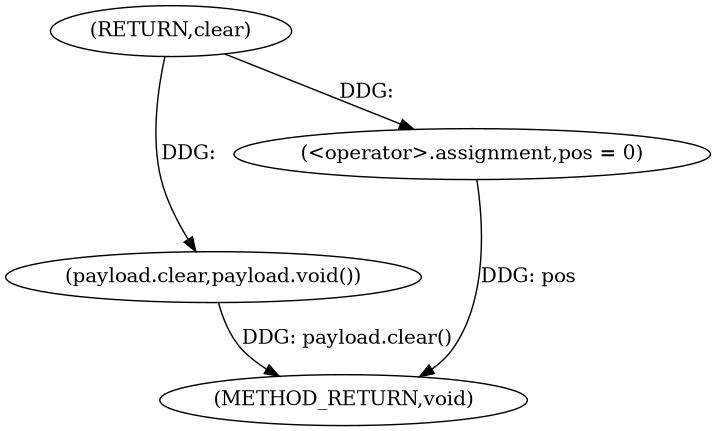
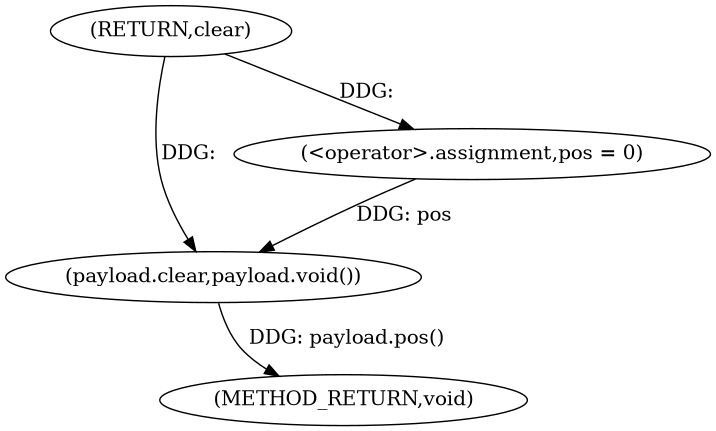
edge "(<operator>.assignment,pos = 0)" -> "(METHOD_RETURN,void)": now "(<operator>.assignment,pos = 0)" -> "(payload.clear,payload.void())"
edge "(payload.clear,payload.void())" -> "(METHOD_RETURN,void)": label "DDG: payload.clear()" -> "DDG: payload.pos()"
